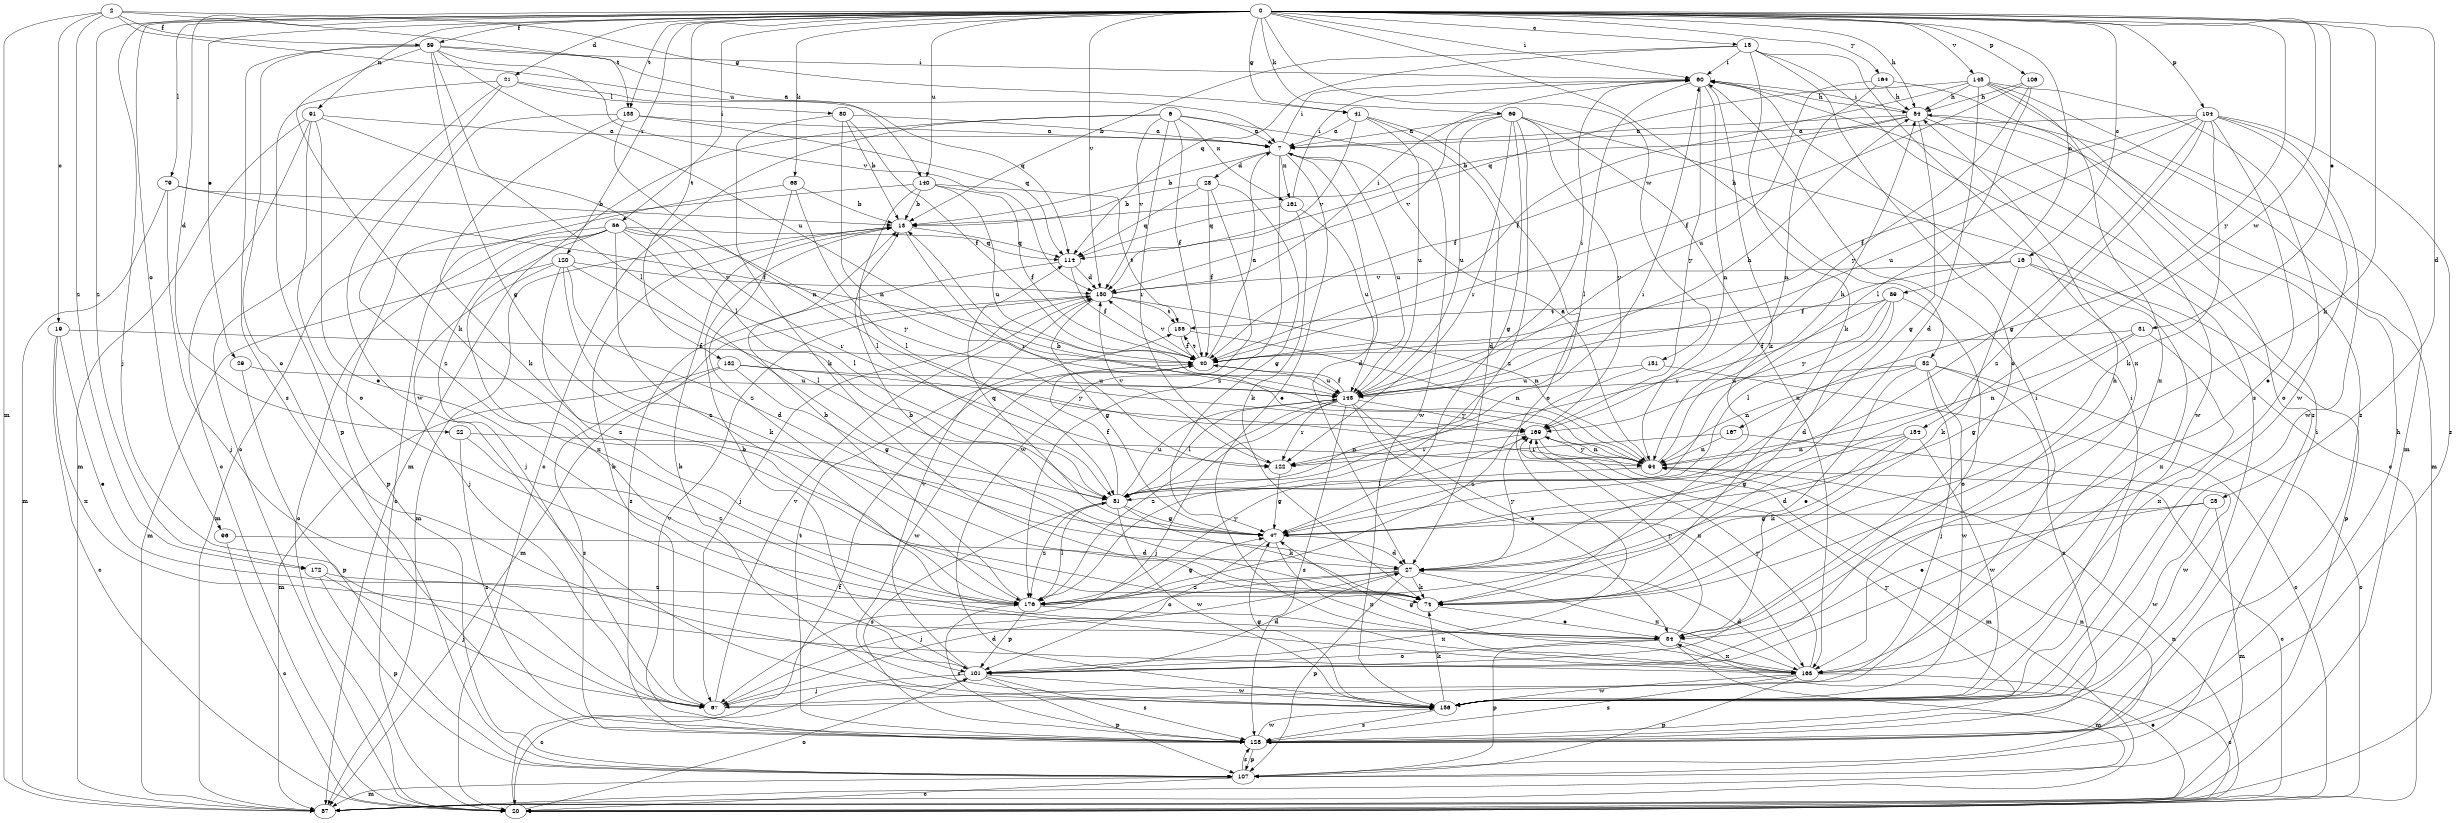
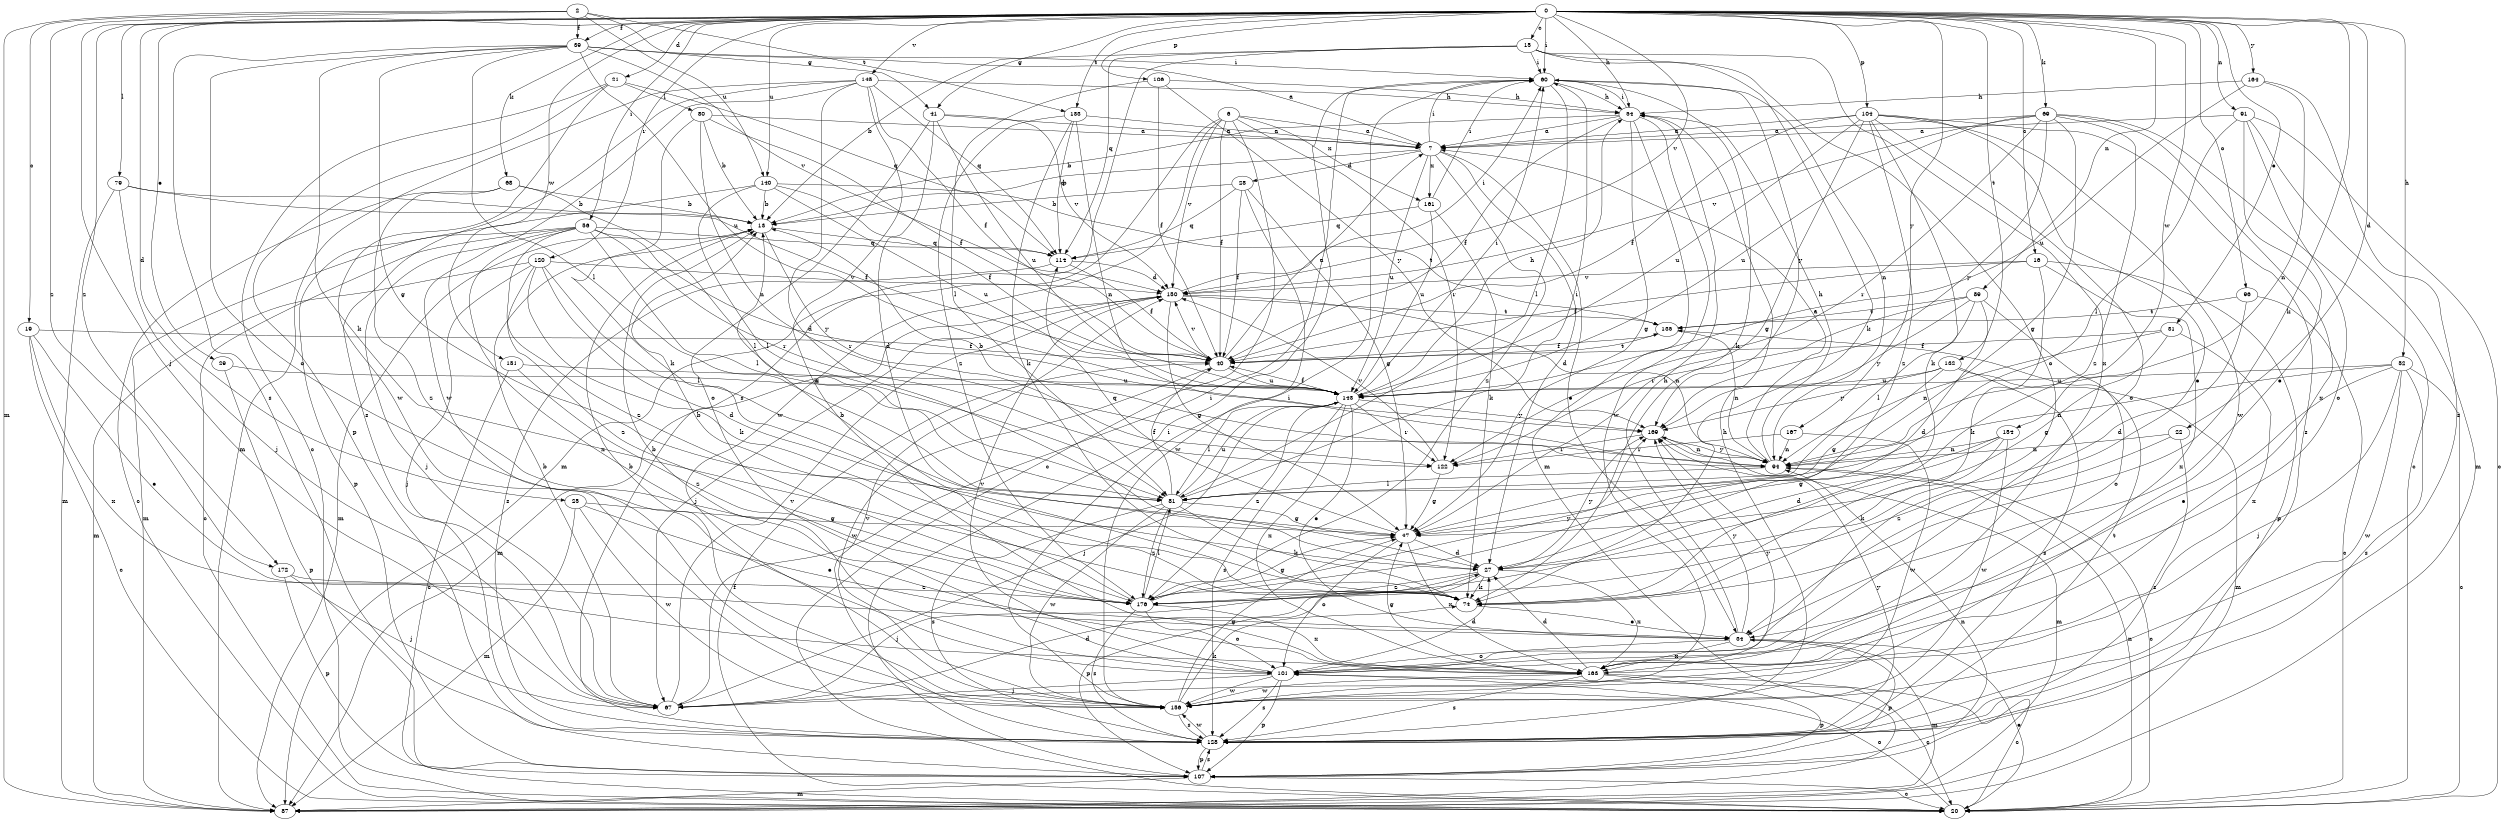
edge "96" -> "135": added, label "t"
edge "176" -> "101": label "p" -> "o"
